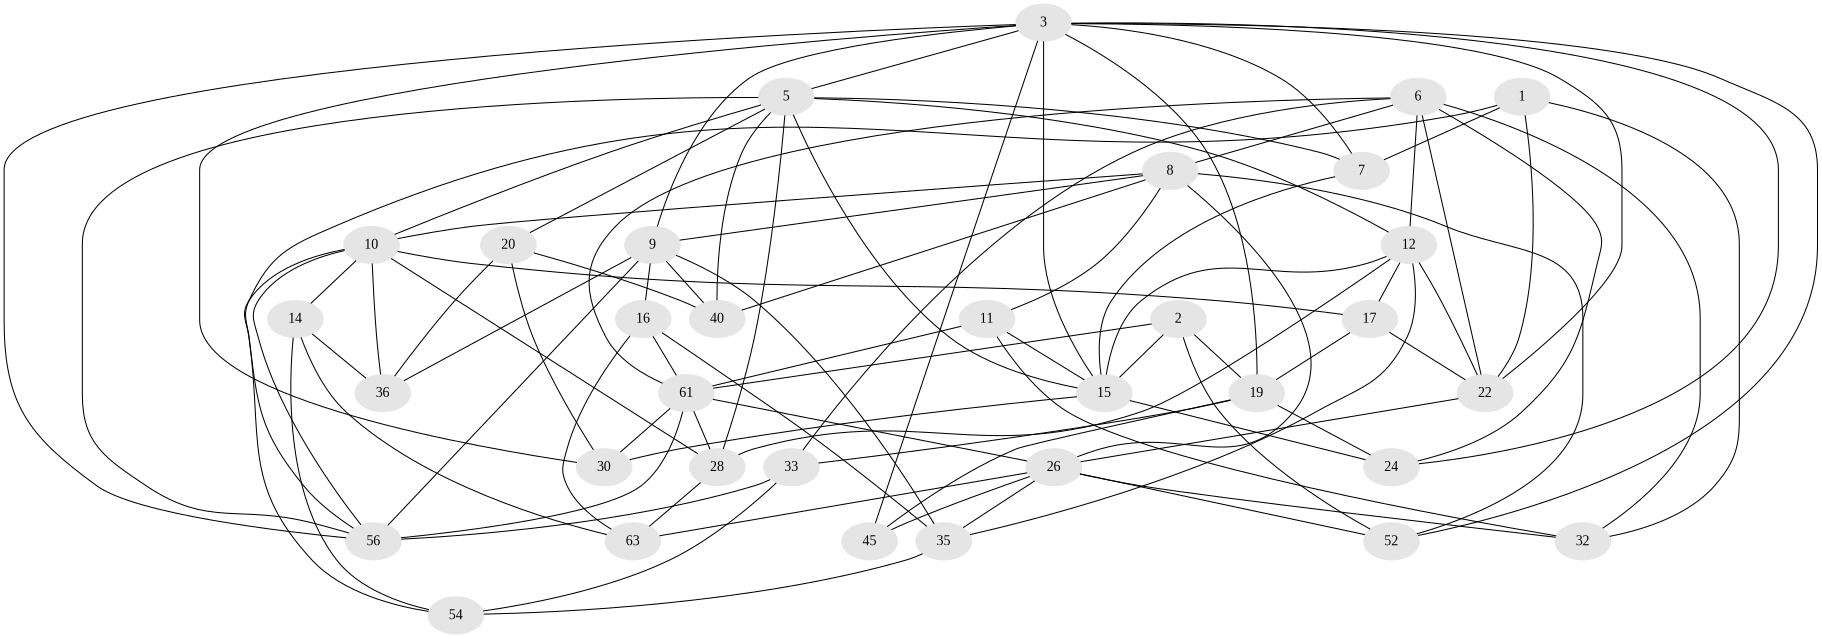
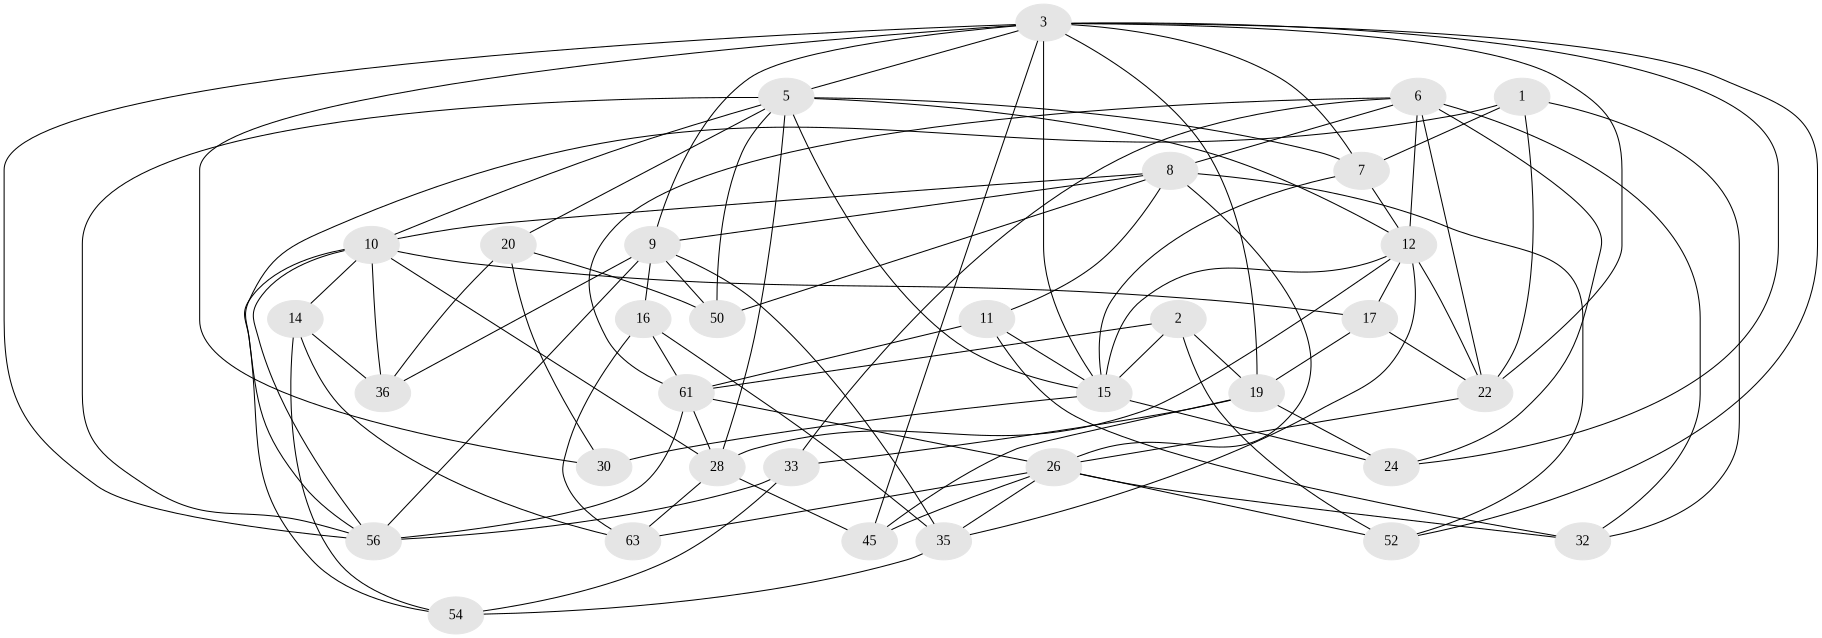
edge "7" -- "12": added
node "40": label "40" -> "50"
edge "61" -- "30": removed
edge "28" -- "45": added
